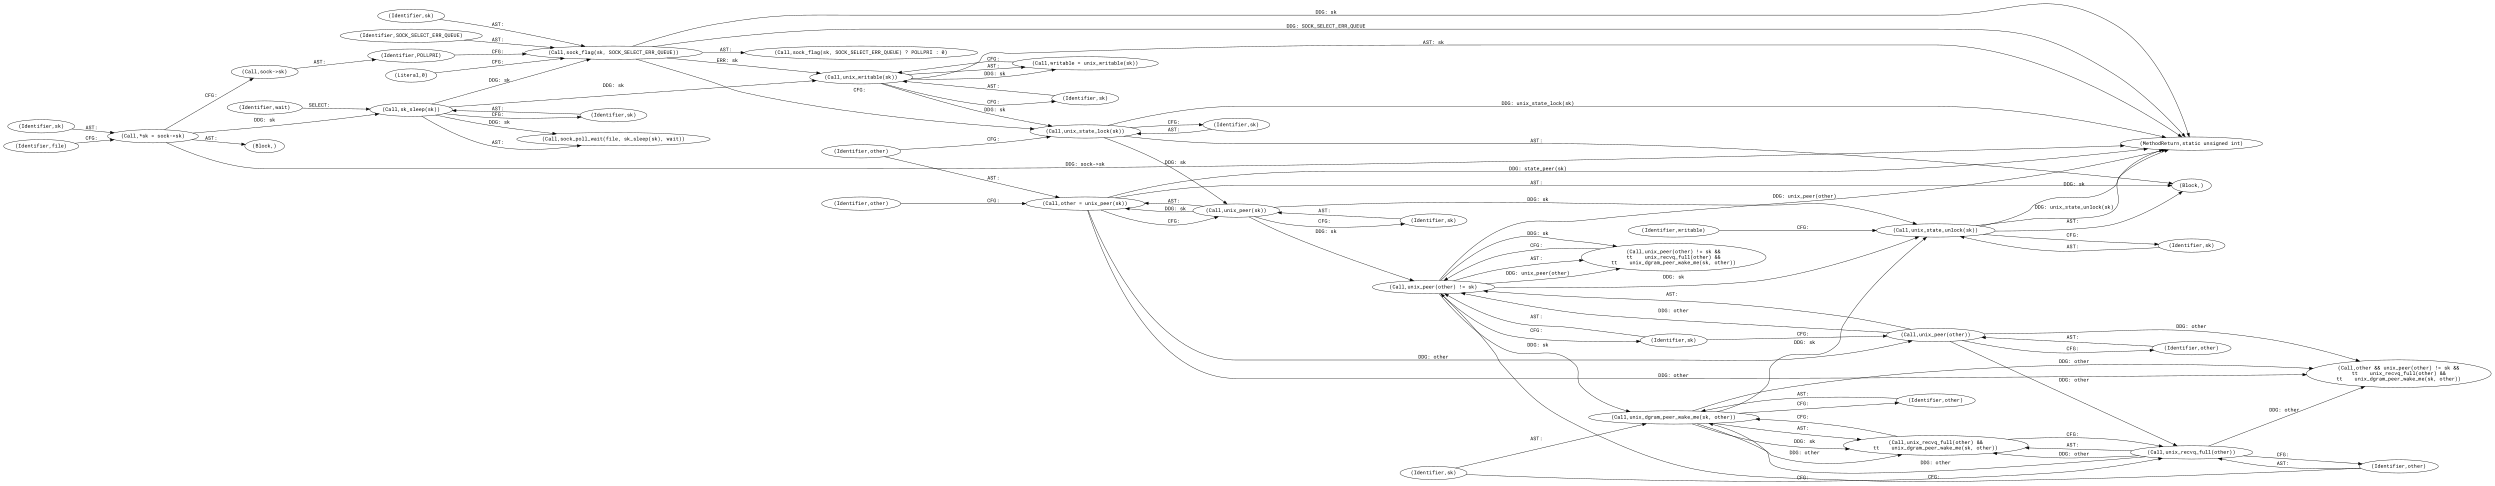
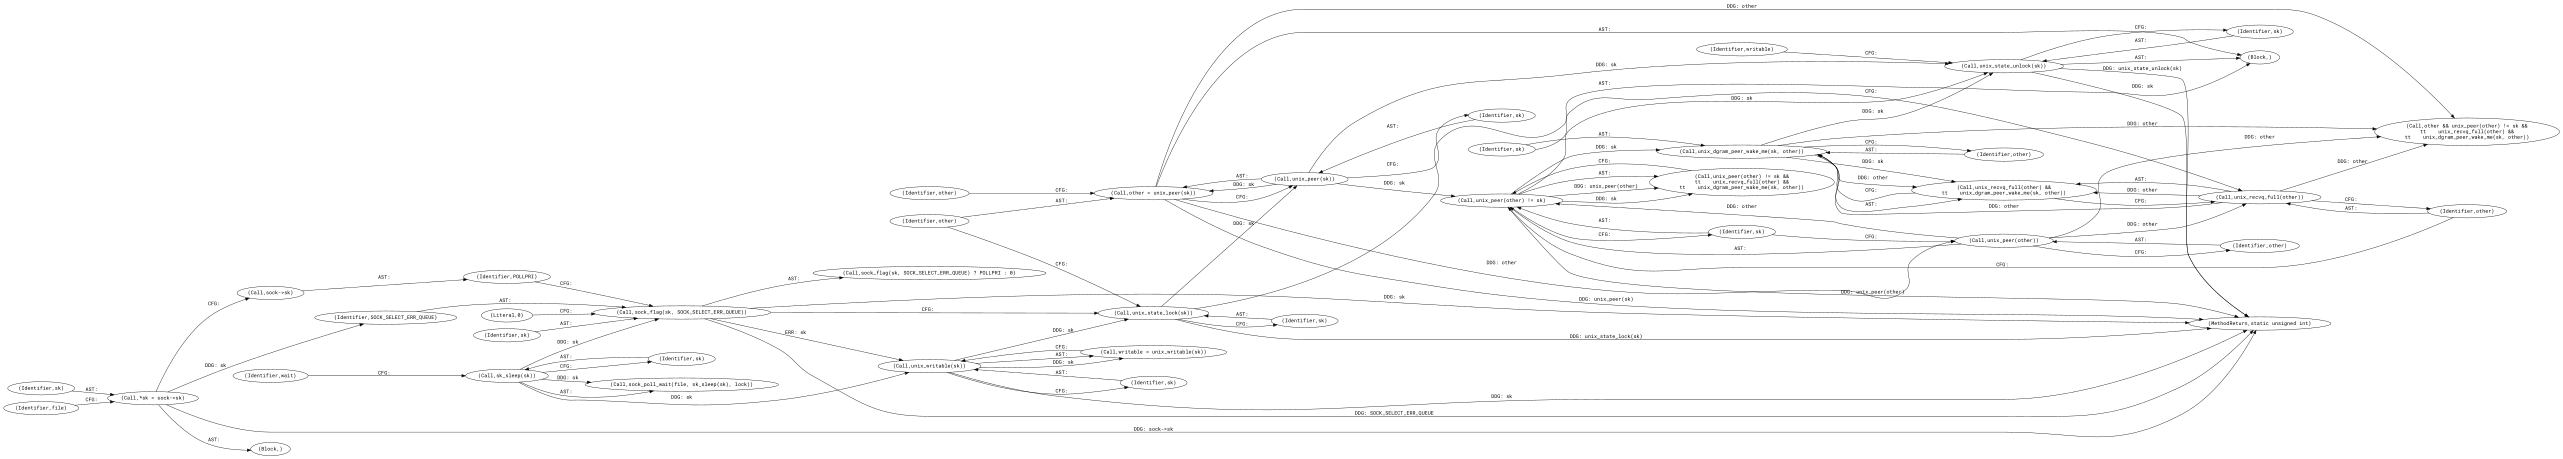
edge "(Call,unix_writable(sk))" -> "(MethodReturn,static unsigned int)": label "AST: sk" -> "DDG: sk"
edge "(Identifier,wait)" -> "(Call,sk_sleep(sk))": label "SELECT: " -> "CFG: "
edge "(Call,*sk = sock->sk)" -> "(Call,sk_sleep(sk))": now "(Call,*sk = sock->sk)" -> "(Identifier,SOCK_SELECT_ERR_QUEUE)"
node "(Call,sock_poll_wait(file, sk_sleep(sk), wait))": label "(Call,sock_poll_wait(file, sk_sleep(sk), wait))" -> "(Call,sock_poll_wait(file, sk_sleep(sk), lock))"
edge "(Call,other = unix_peer(sk))" -> "(MethodReturn,static unsigned int)": label "DDG: state_peer(sk)" -> "DDG: unix_peer(sk)"
